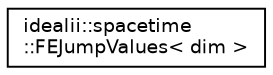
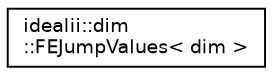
node "idealii::spacetime ::FEJumpValues< dim >": label "idealii::spacetime ::FEJumpValues< dim >" -> "idealii::dim ::FEJumpValues< dim >"
